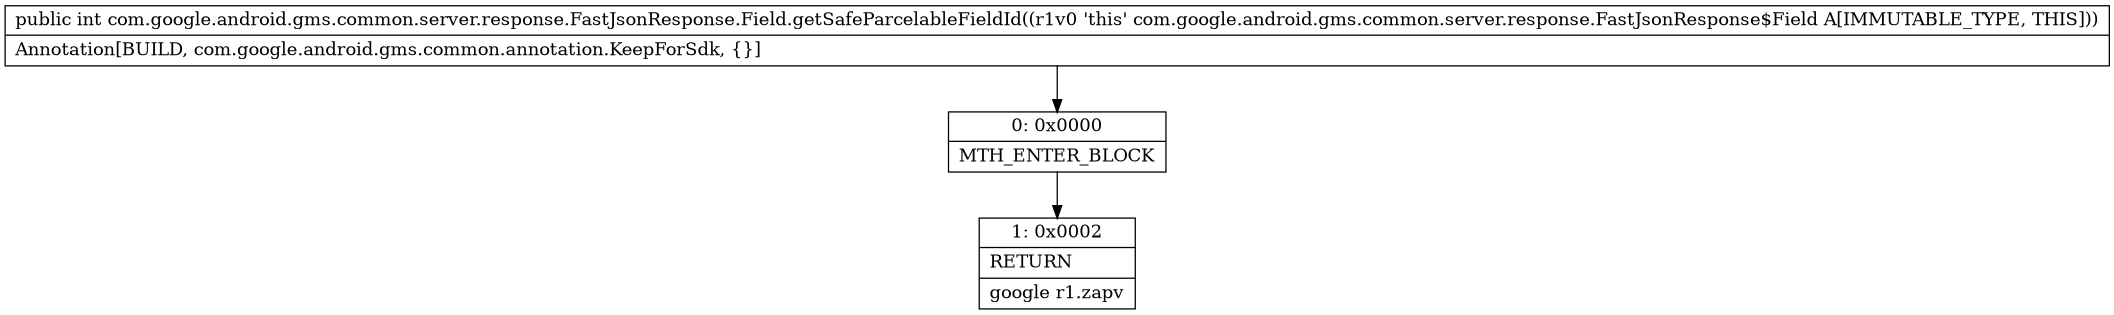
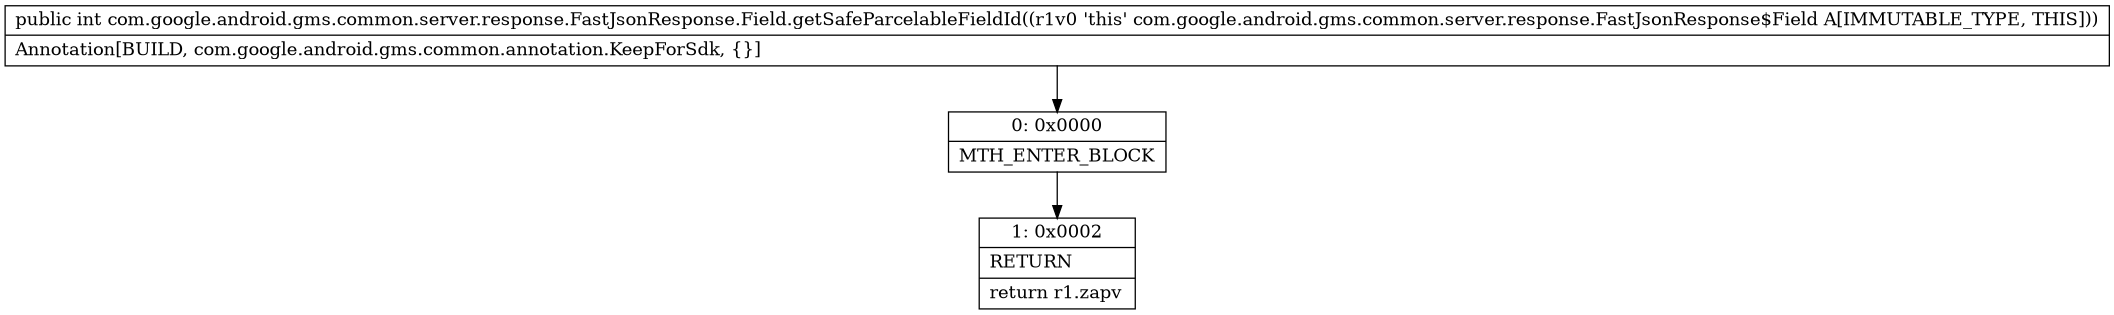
node "1: 0x0002": text "google r1.zapv" -> "return r1.zapv"
